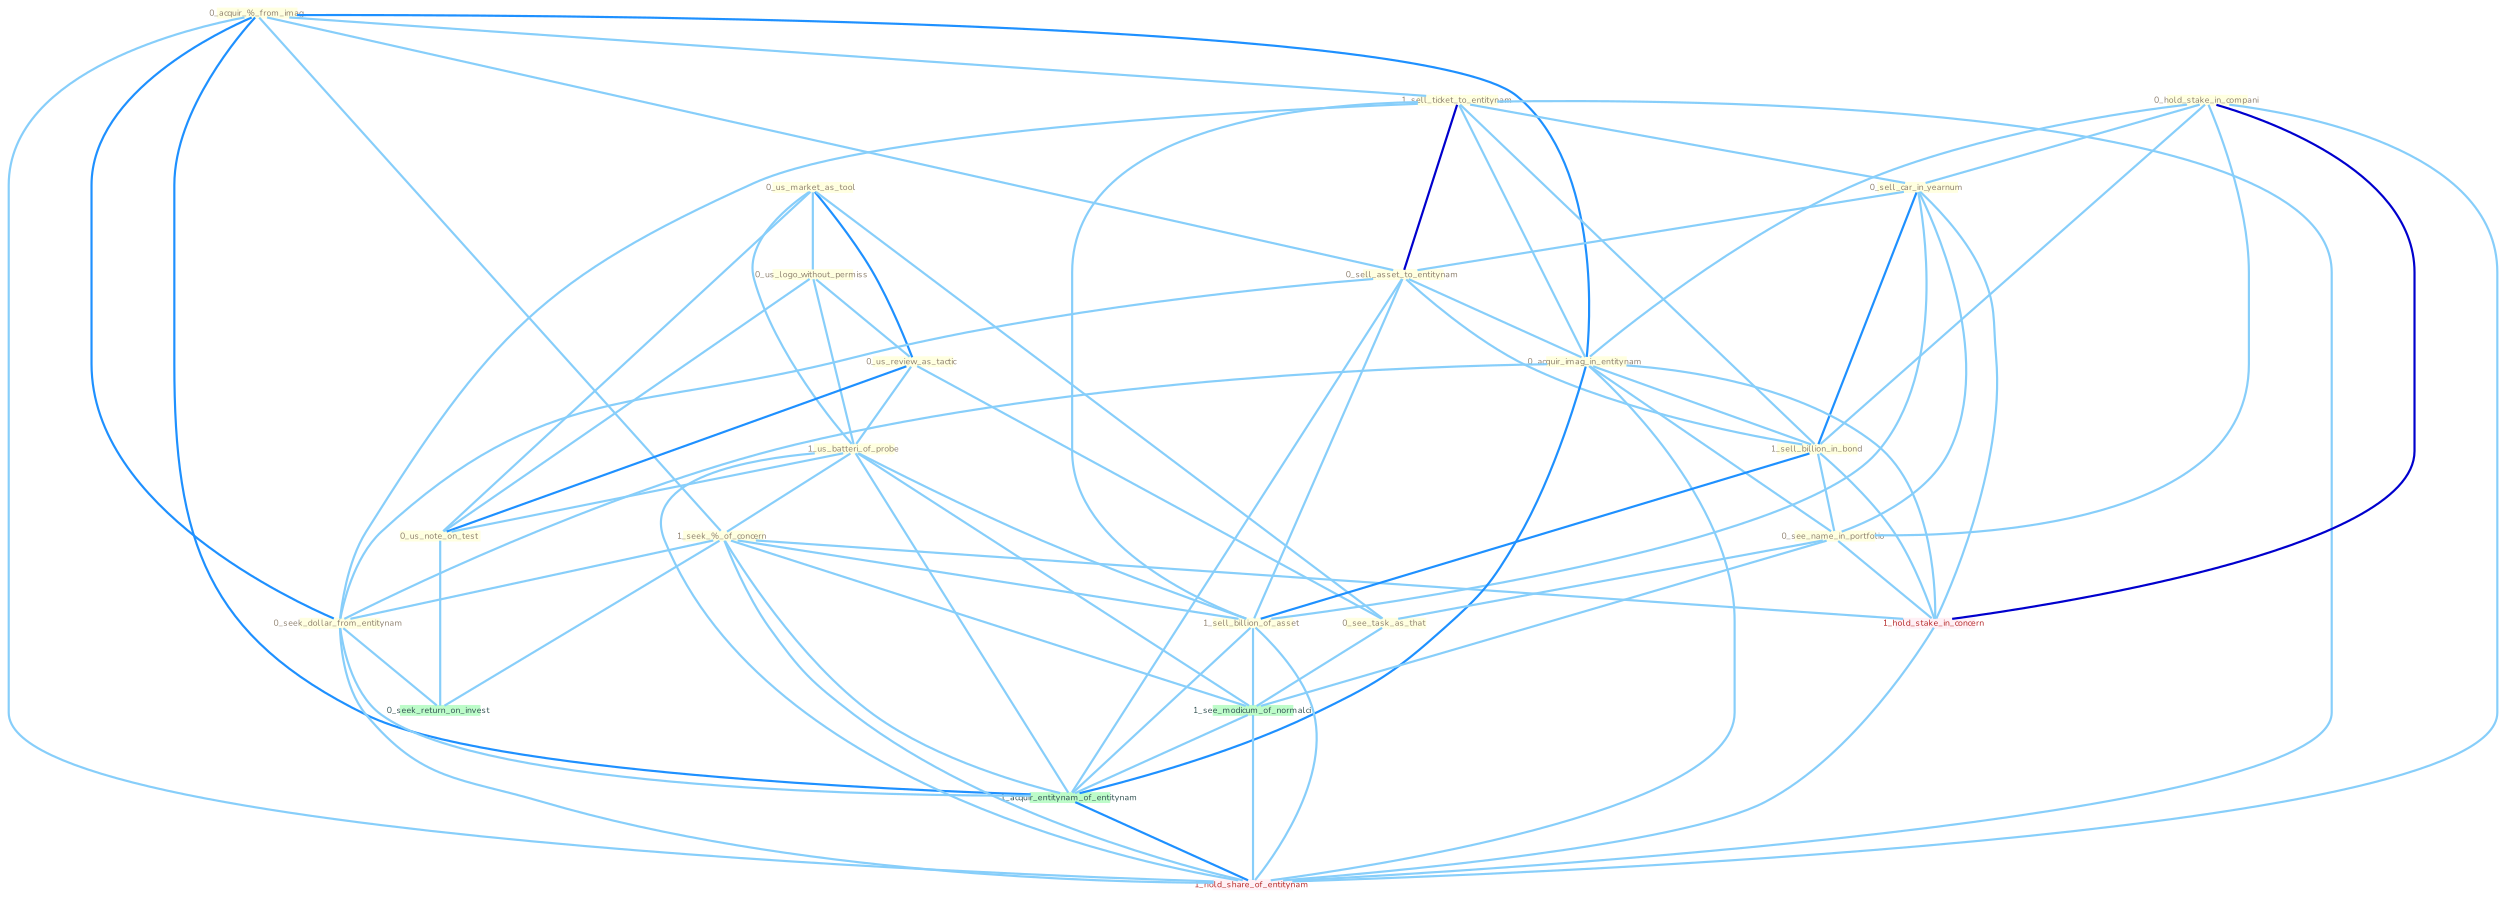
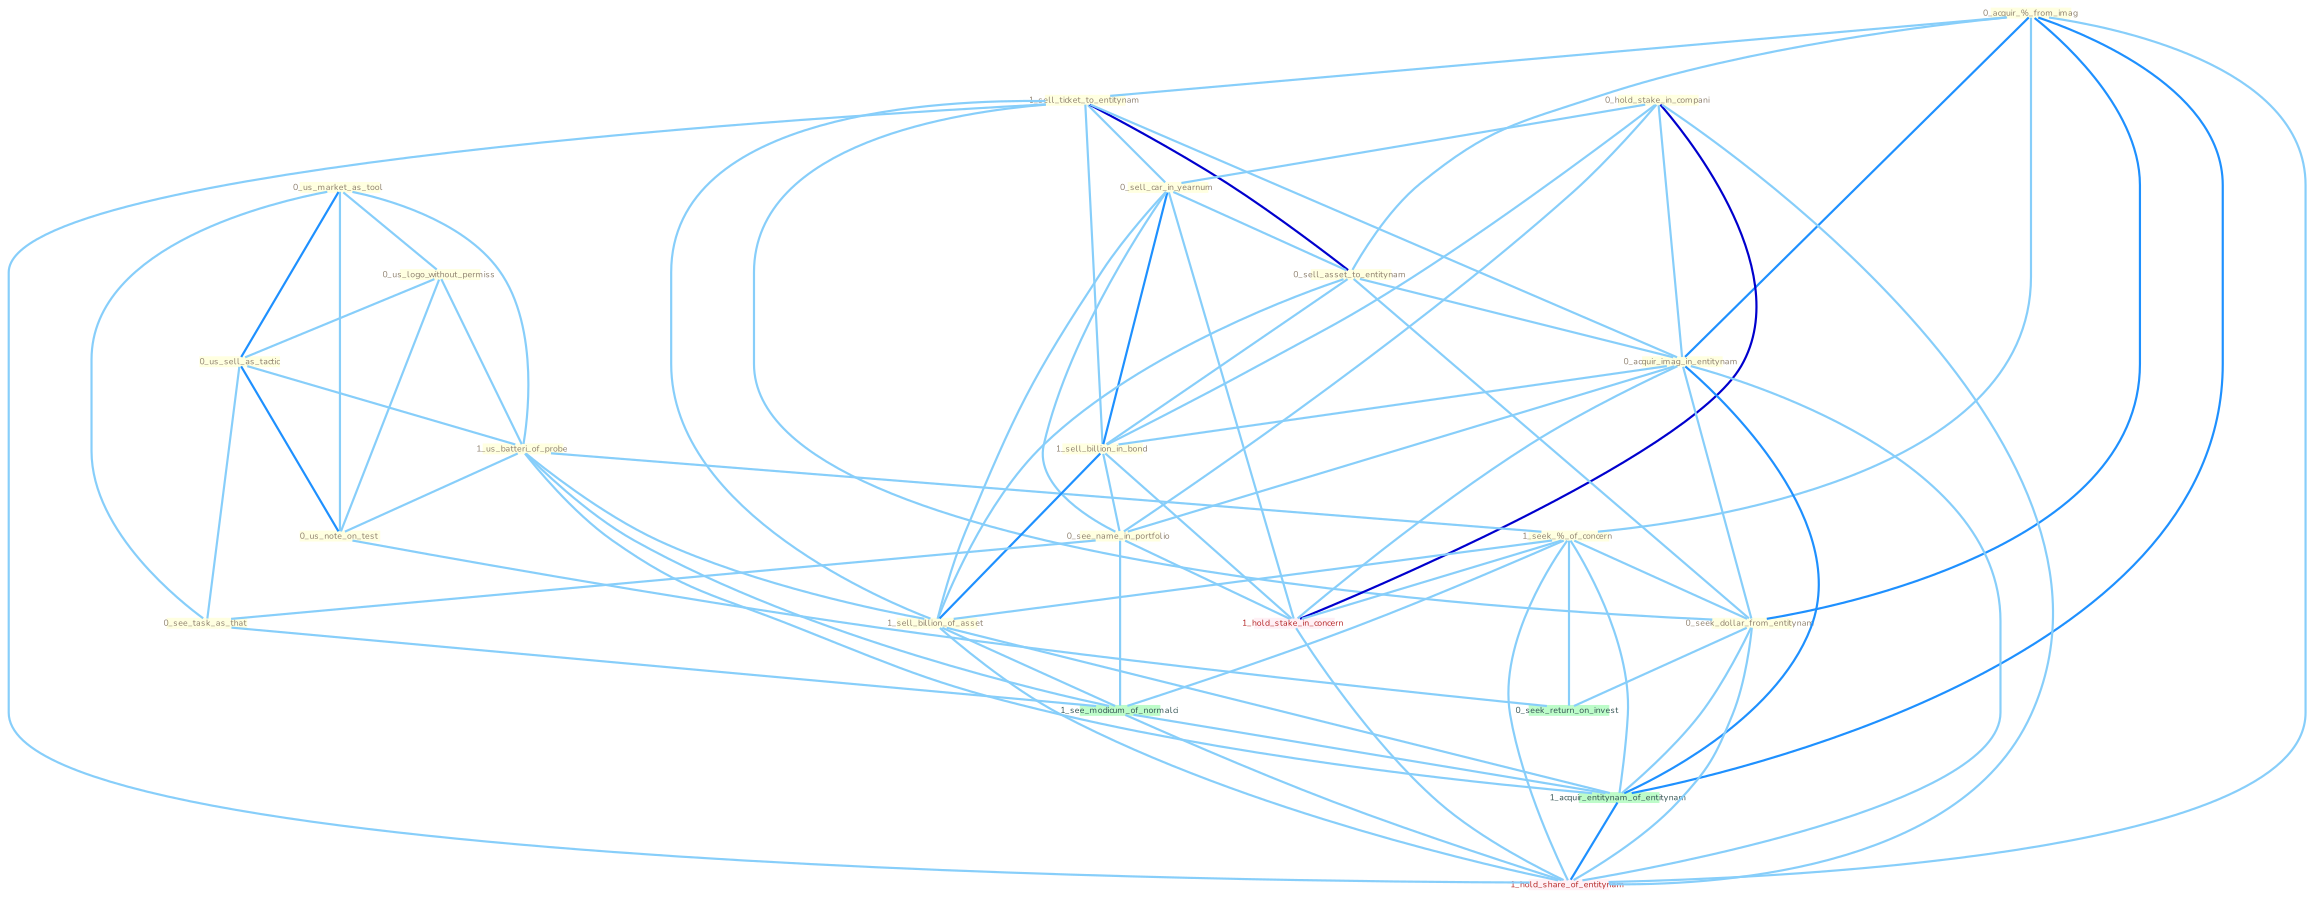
node "0_us_review_as_tactic": label "0_us_review_as_tactic" -> "0_us_sell_as_tactic"
edge "0_sell_asset_to_entitynam" -- "1_acquir_entitynam_of_entitynam": removed
edge "1_us_batteri_of_probe" -- "1_hold_share_of_entitynam": removed
